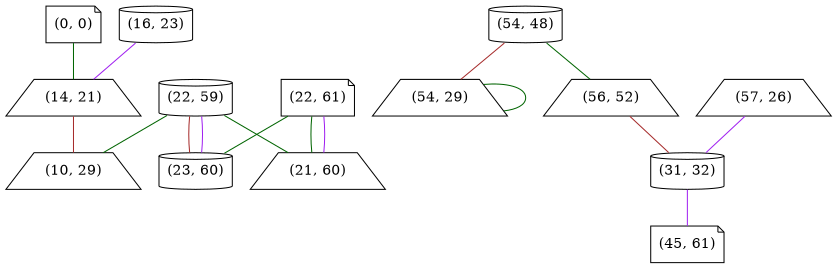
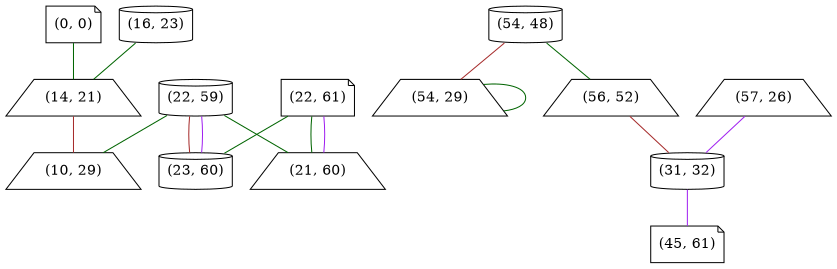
edge "(16, 23)" -- "(14, 21)": color purple -> darkgreen
